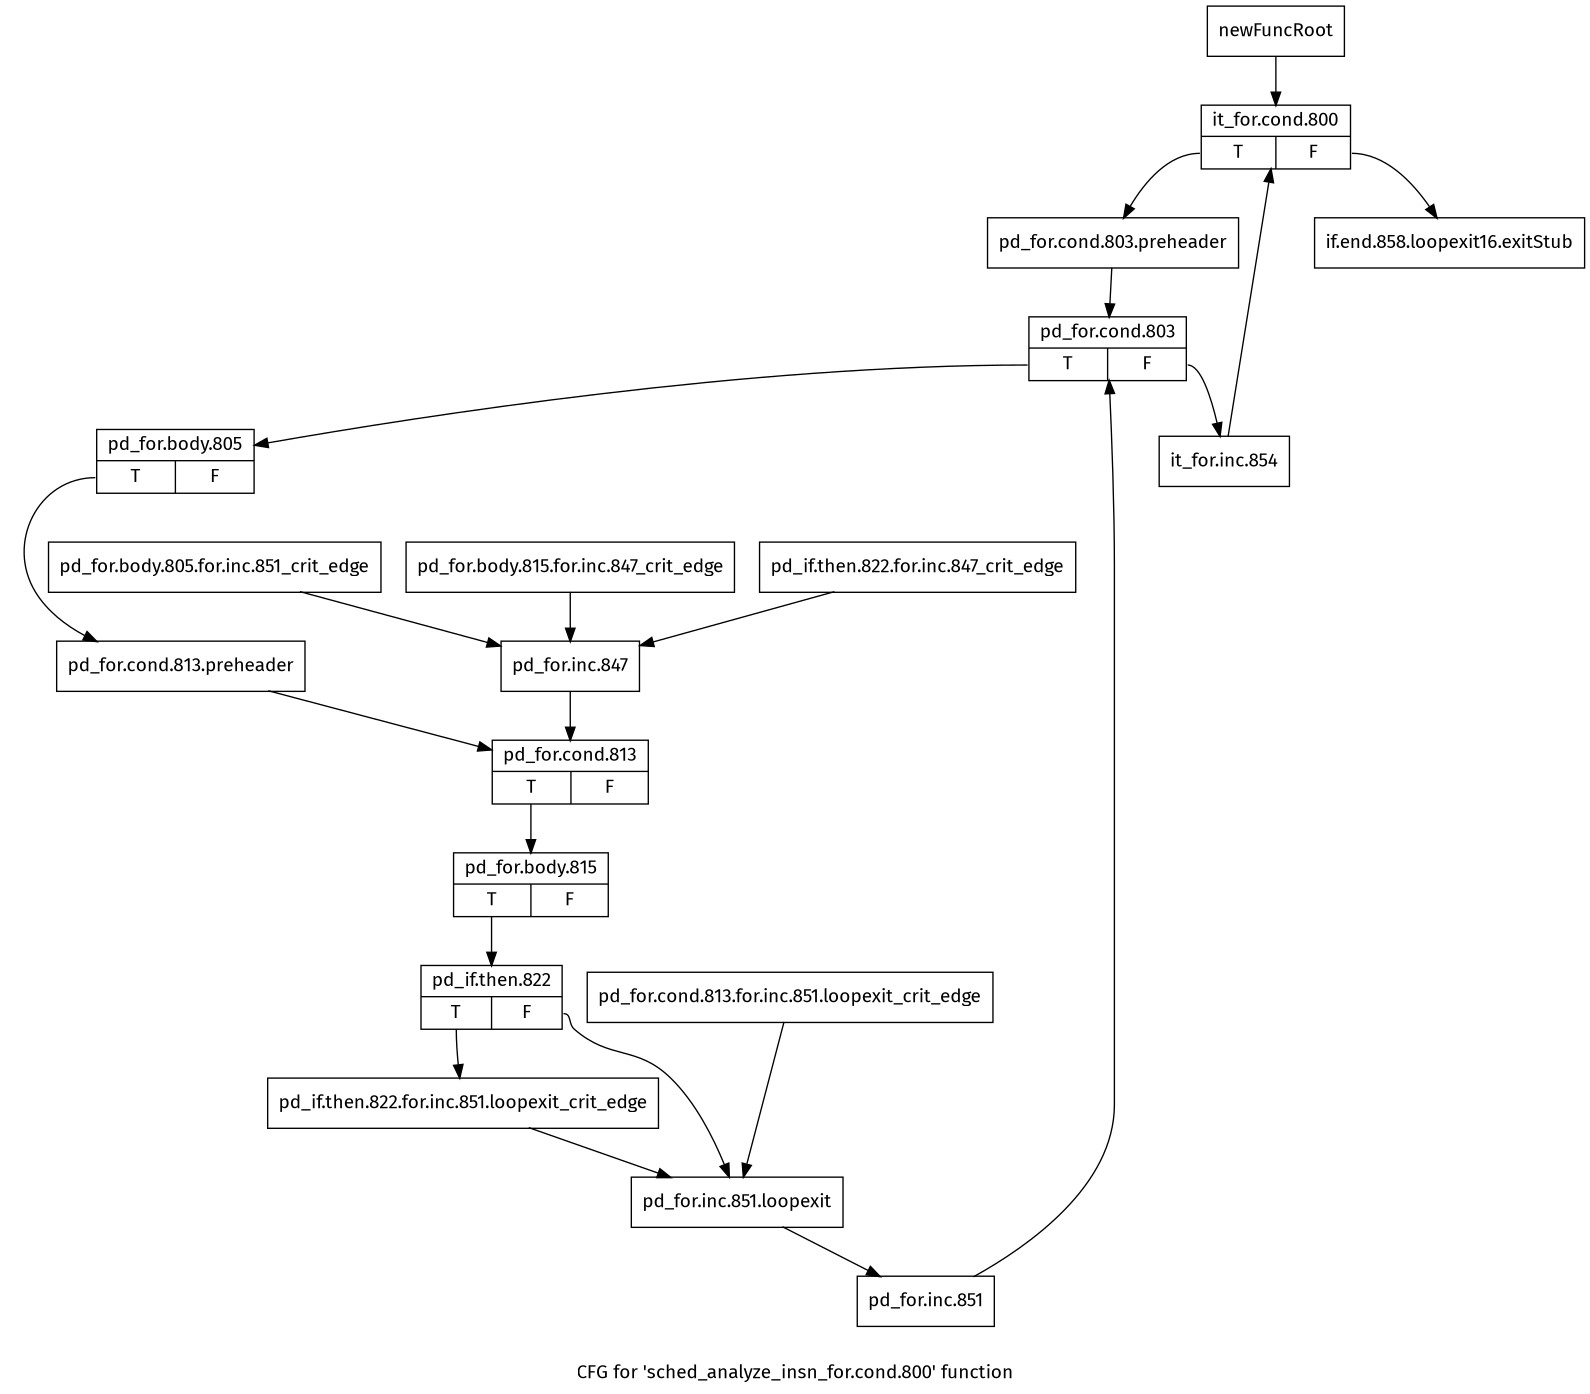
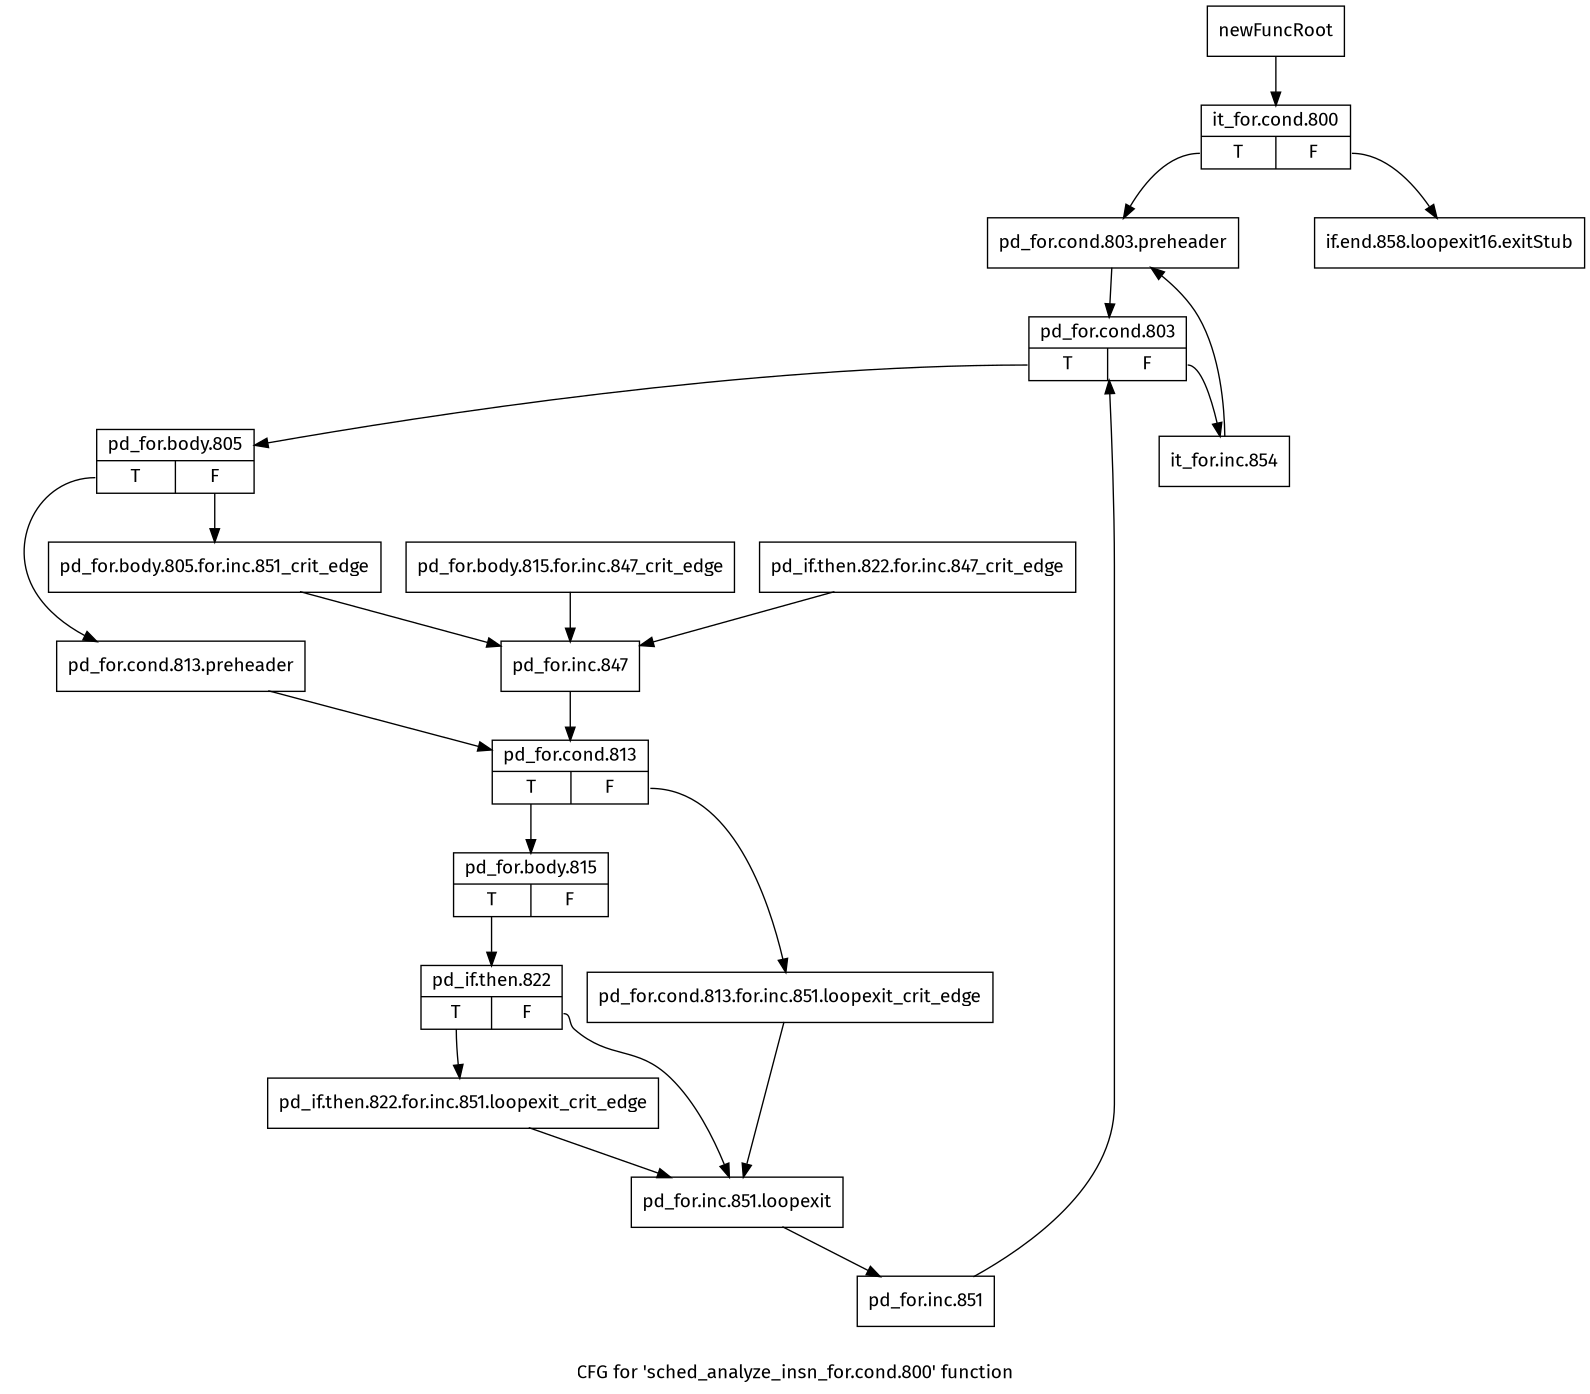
edge "it_for.inc.854" -> "it_for.cond.800": now "it_for.inc.854" -> "pd_for.cond.803.preheader"
edge "pd_for.body.805" -> "pd_for.body.805.for.inc.851_crit_edge": added
edge "pd_for.cond.813" -> "pd_for.cond.813.for.inc.851.loopexit_crit_edge": added
